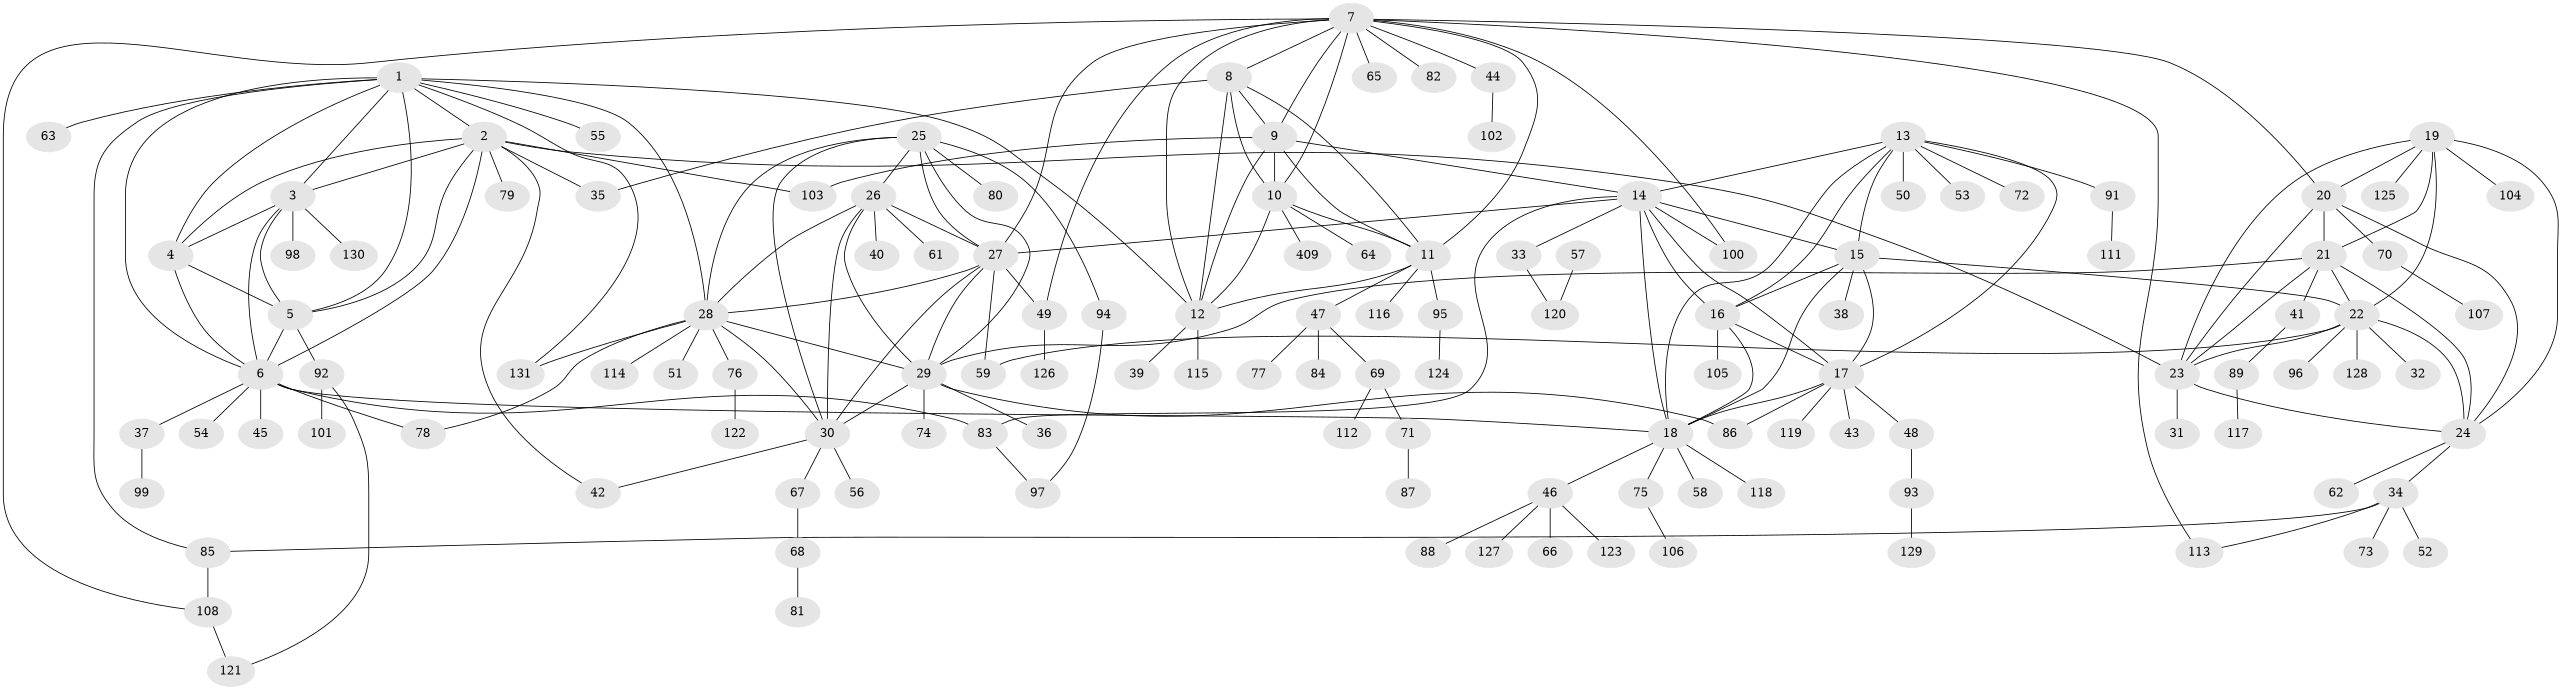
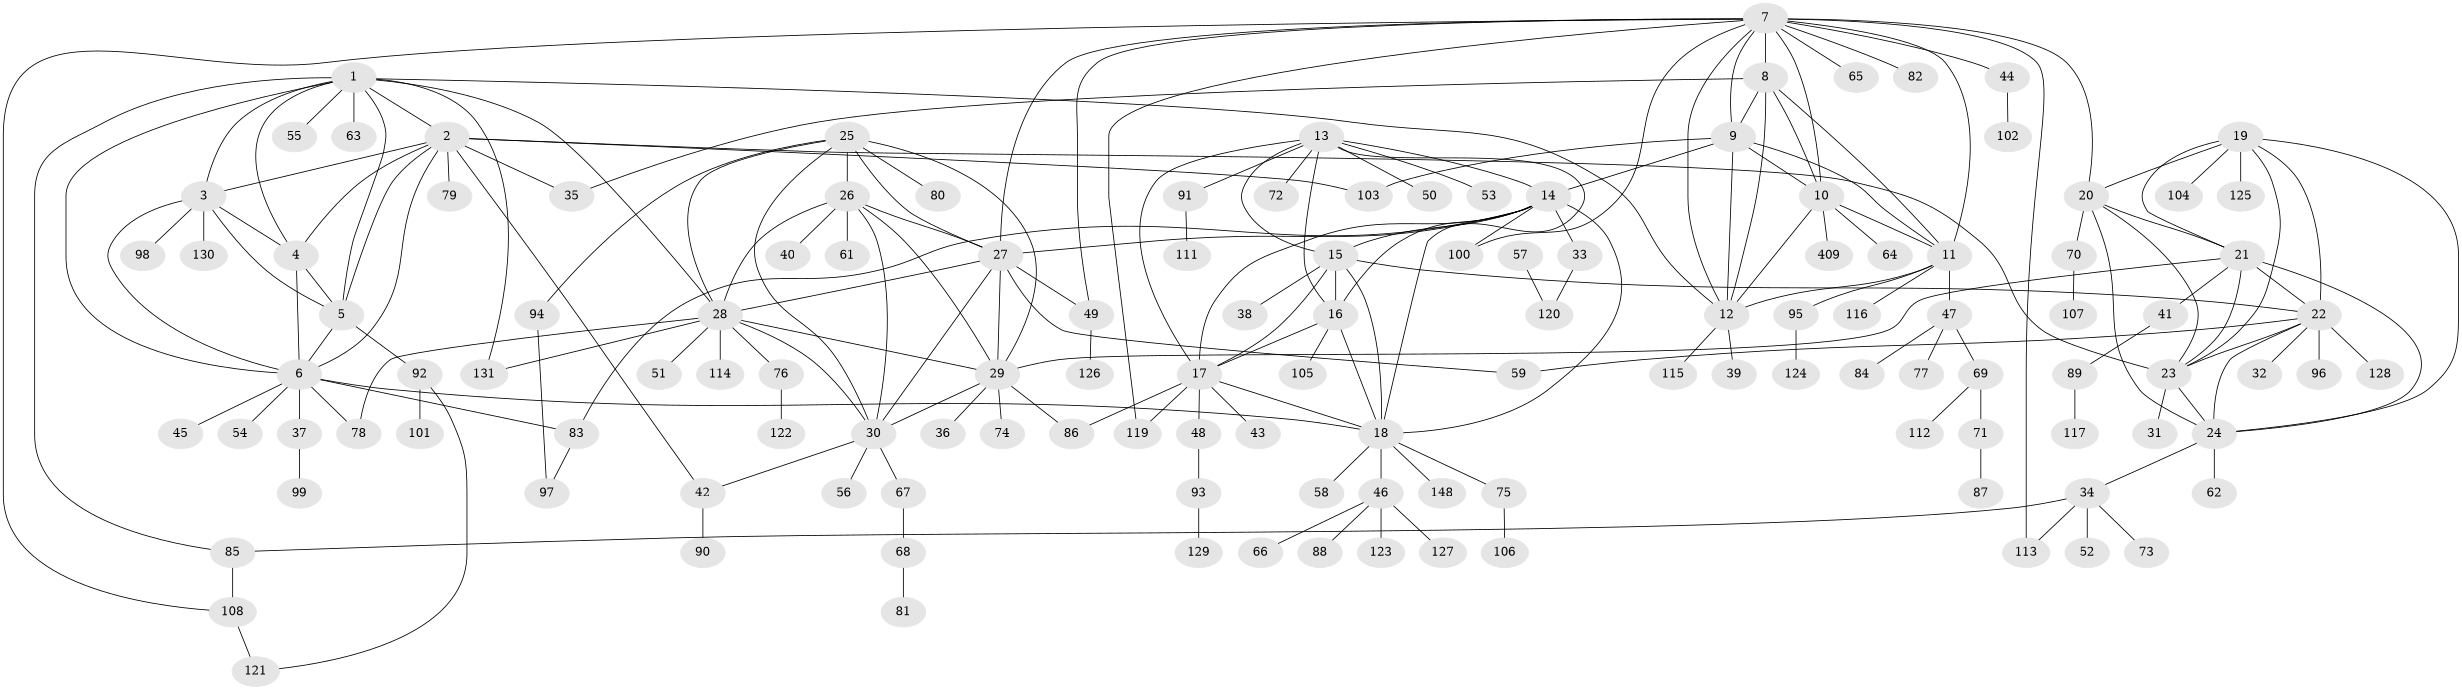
edge "7" -- "119": added
node "118": label "118" -> "148"
node "90": added
